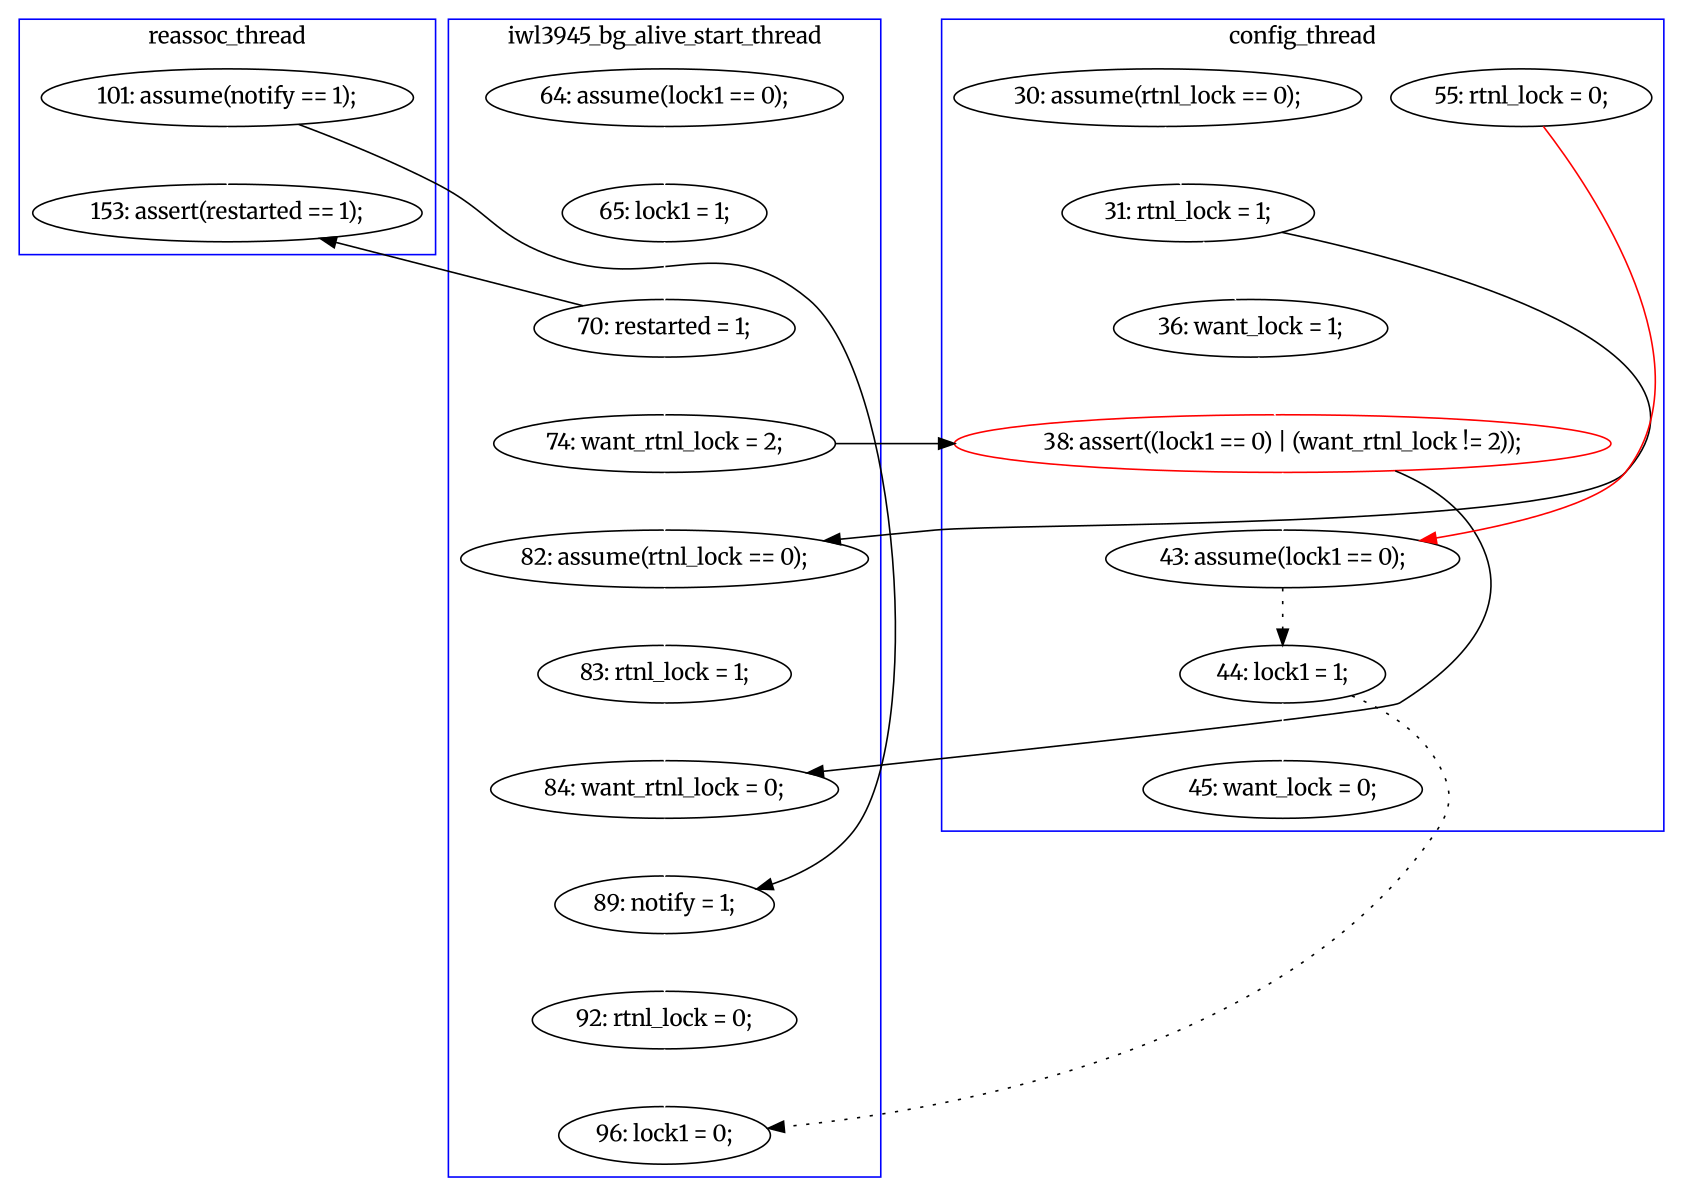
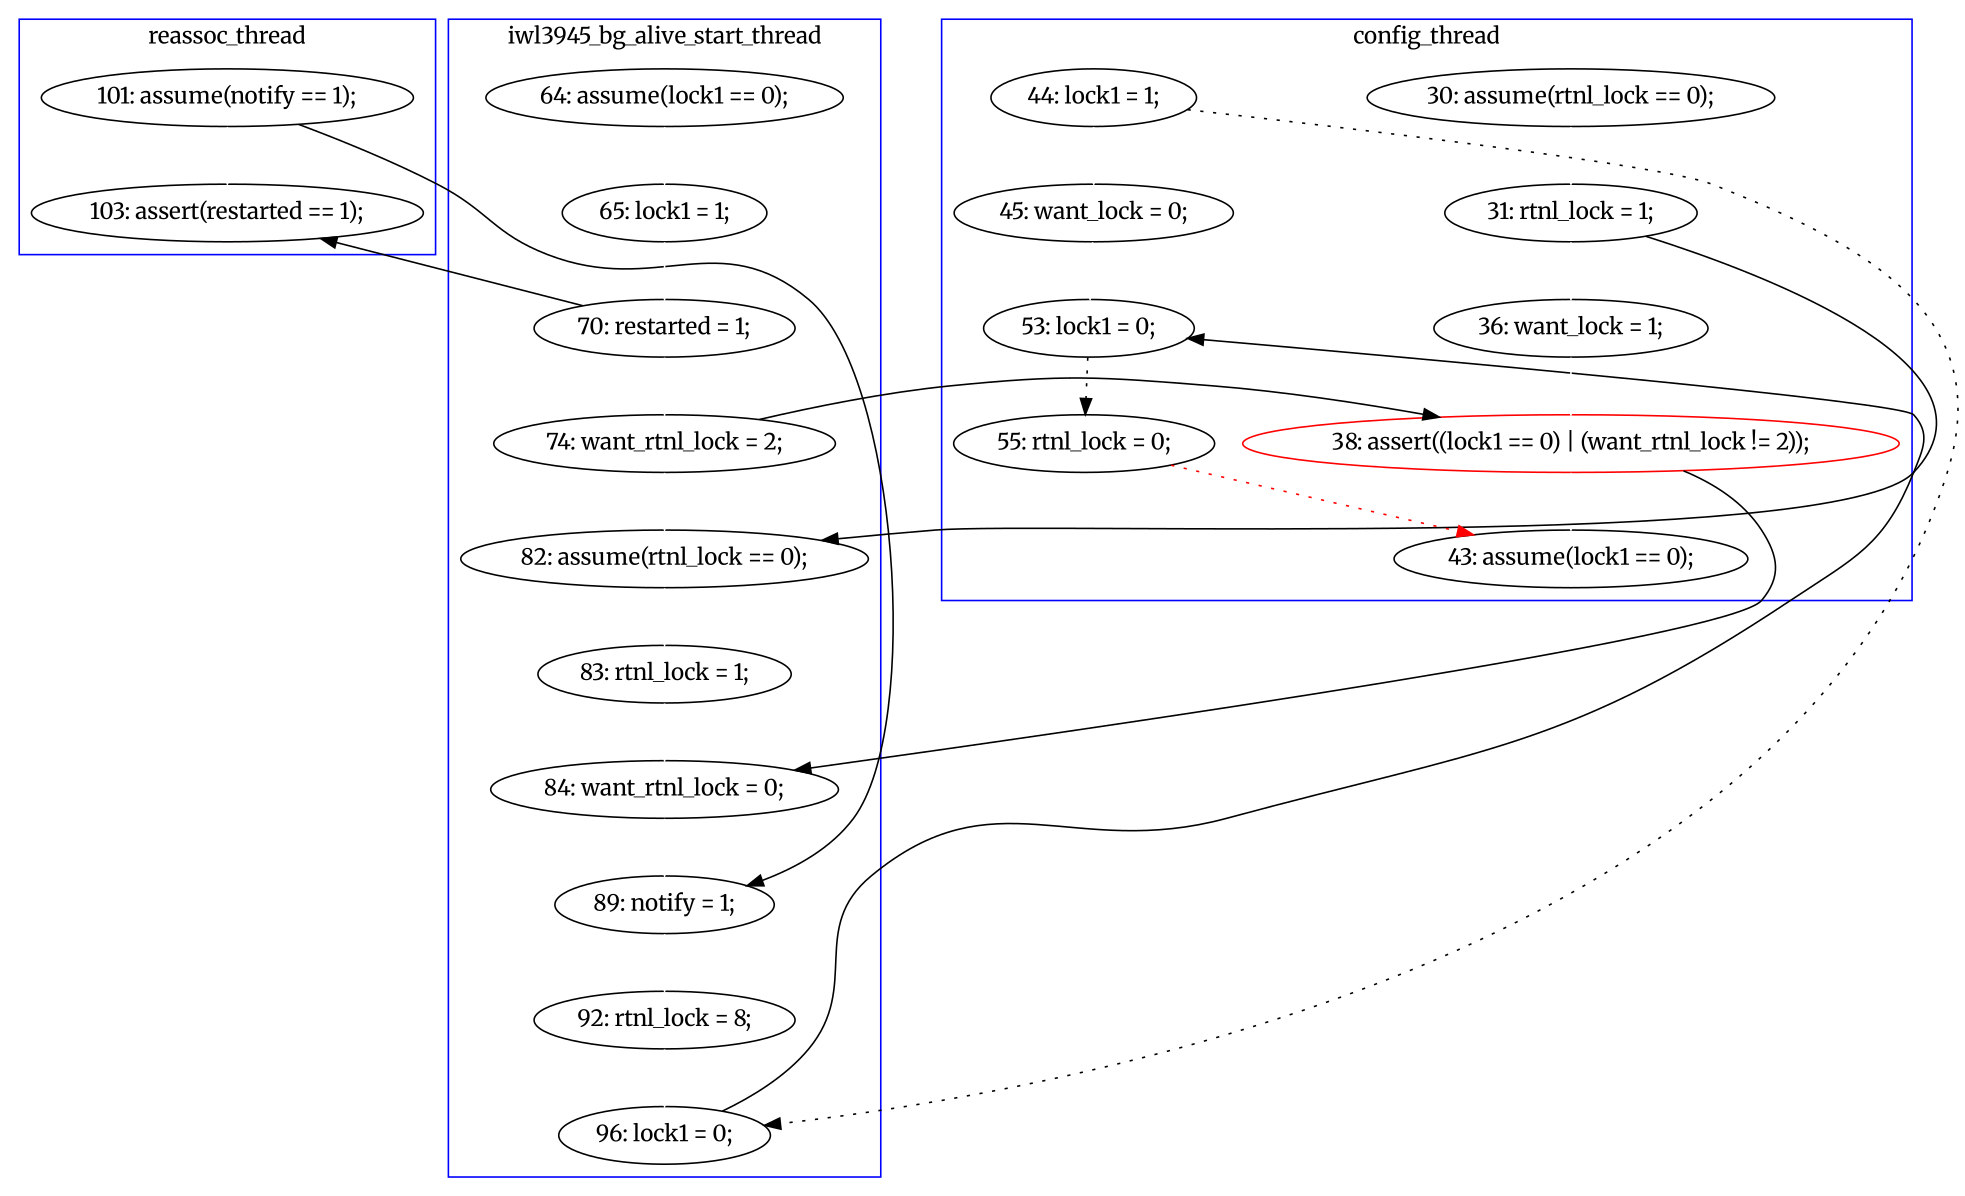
node "153: assert(restarted == 1);": label "153: assert(restarted == 1);" -> "103: assert(restarted == 1);"
node "53: lock1 = 0;": added
edge "55: rtnl_lock = 0;" -> "43: assume(lock1 == 0);": style solid -> dotted
edge "43: assume(lock1 == 0);" -> "44: lock1 = 1;": removed
node "92: rtnl_lock = 0;": label "92: rtnl_lock = 0;" -> "92: rtnl_lock = 8;"
